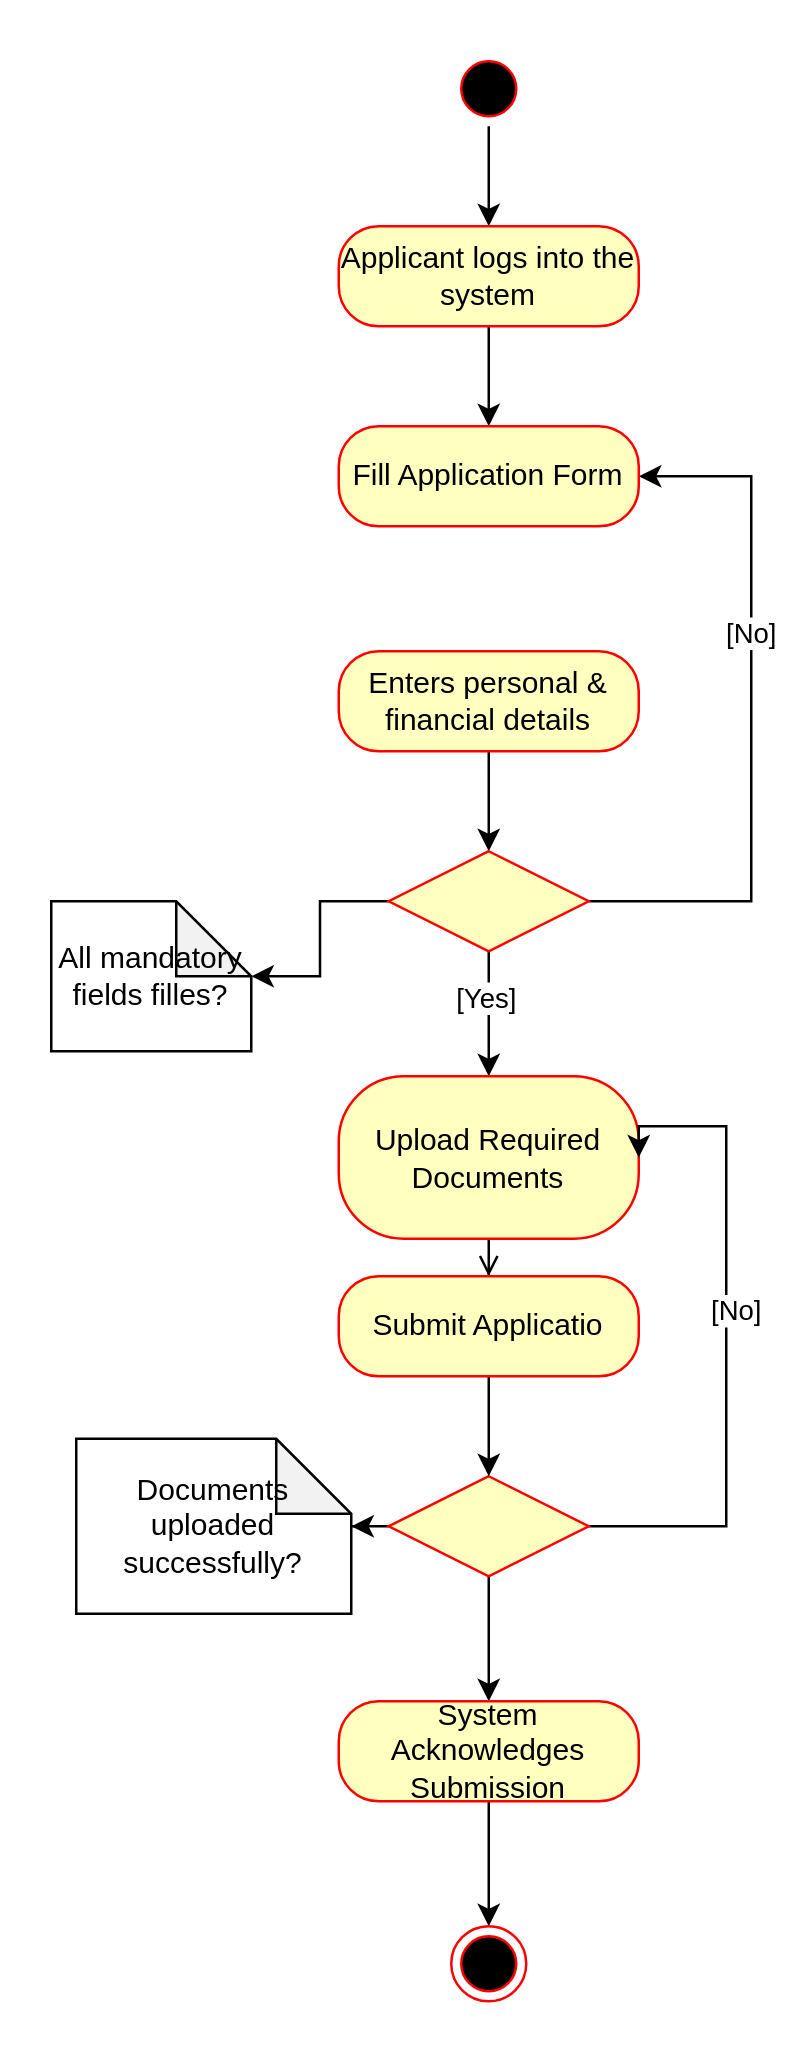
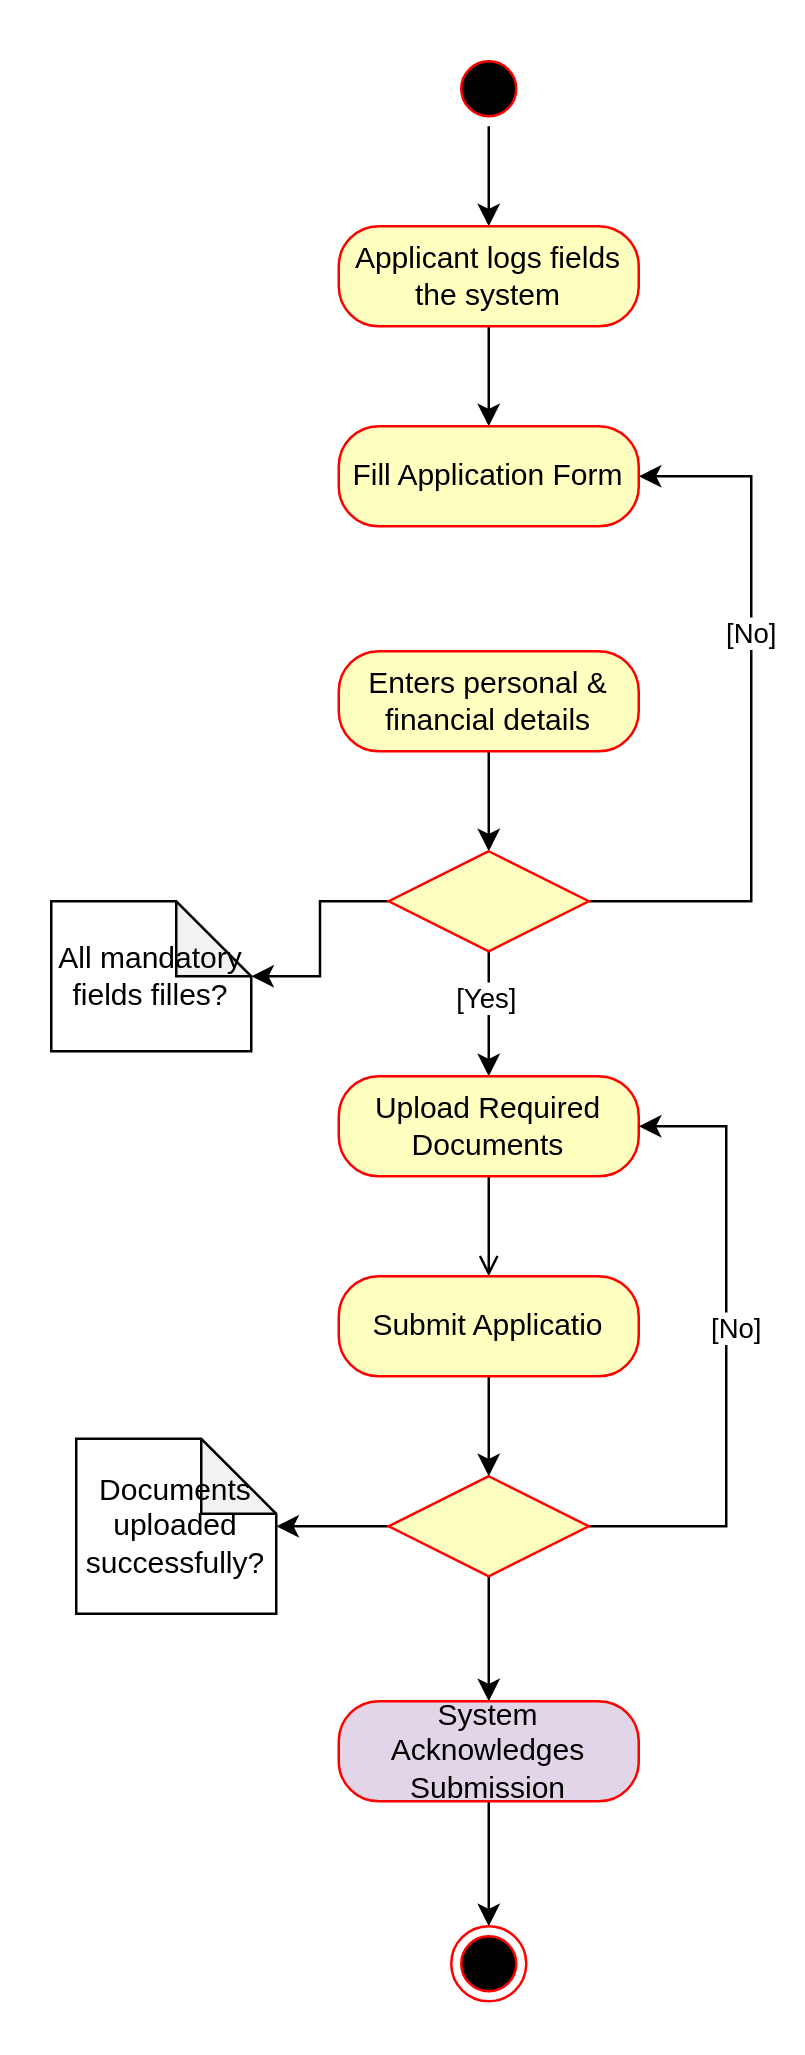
node "Applicant logs into the system": label "Applicant logs into the system" -> "Applicant logs fields the system"
node "Upload Required Documents": size 300x163 -> 300x100
node "Documents uploaded successfully?": size 275x175 -> 200x175
node "System Acknowledges Submission": fillcolor #ffffc0 -> #e1d5e7
